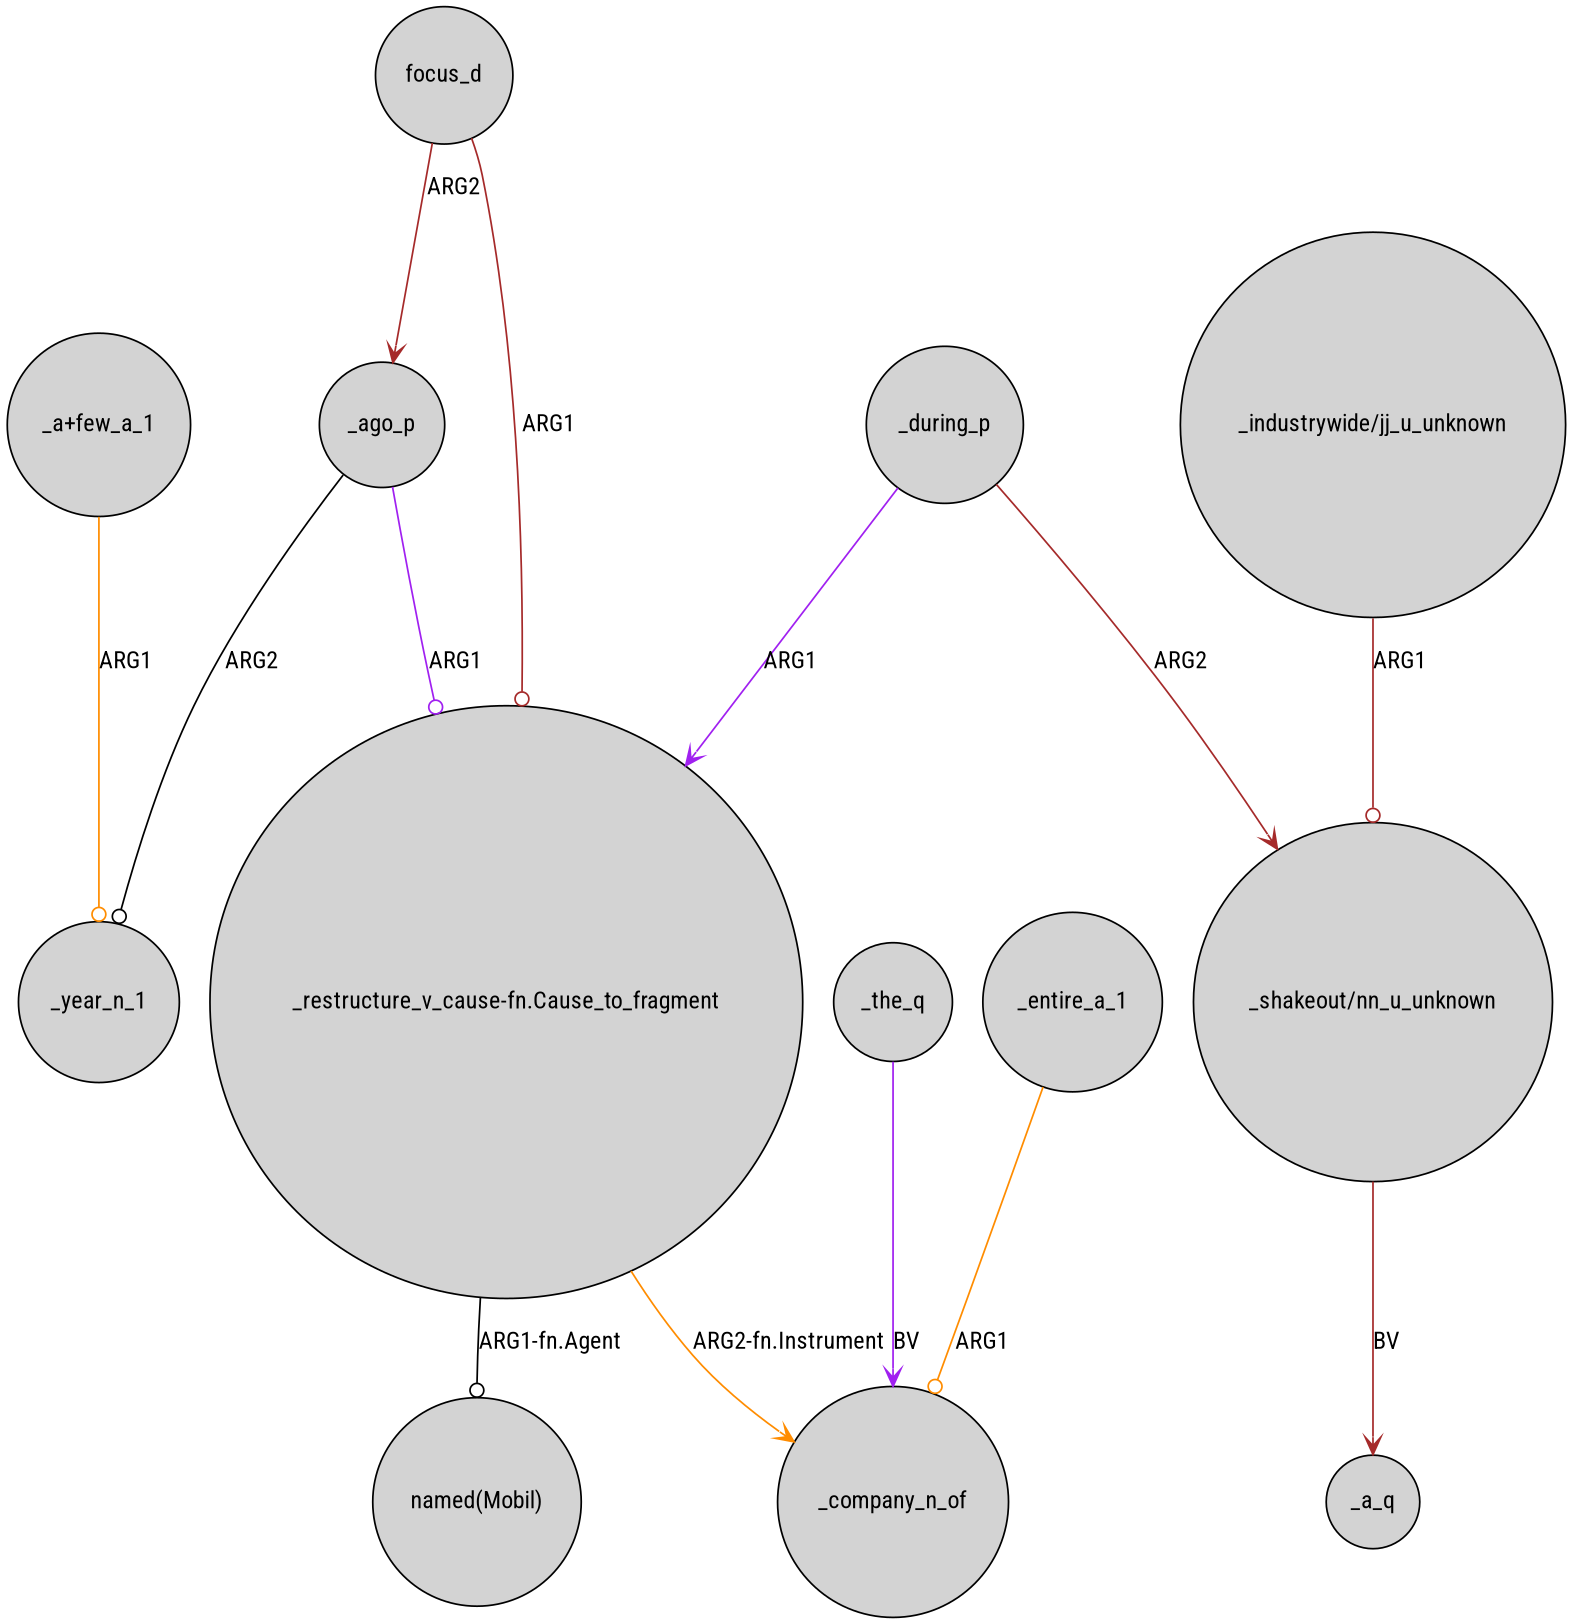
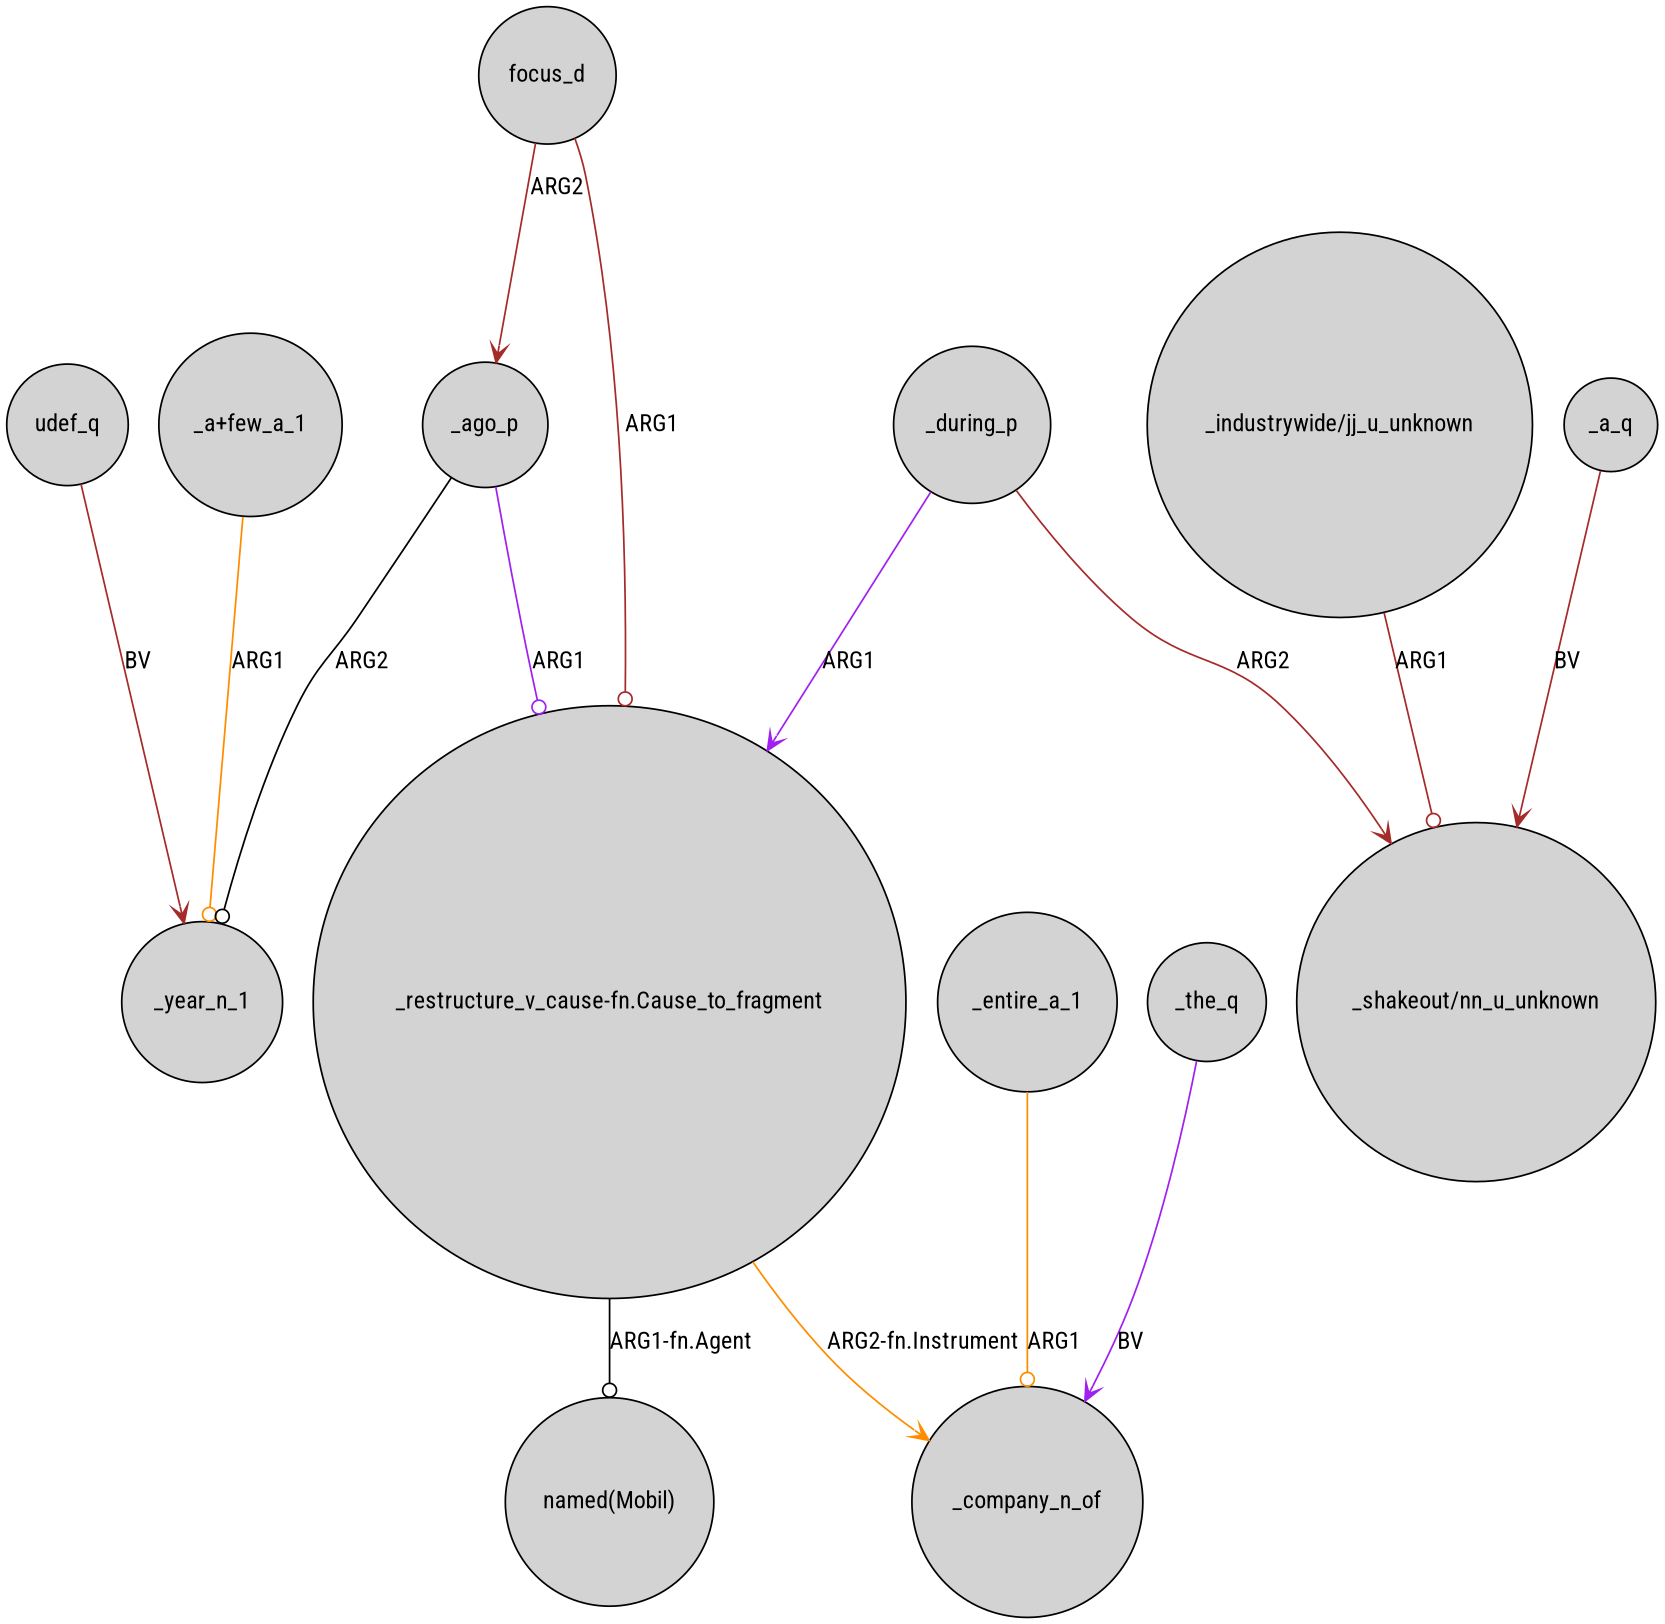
node "udef_q": added
edge "_shakeout/nn_u_unknown" -> "_a_q": reversed
